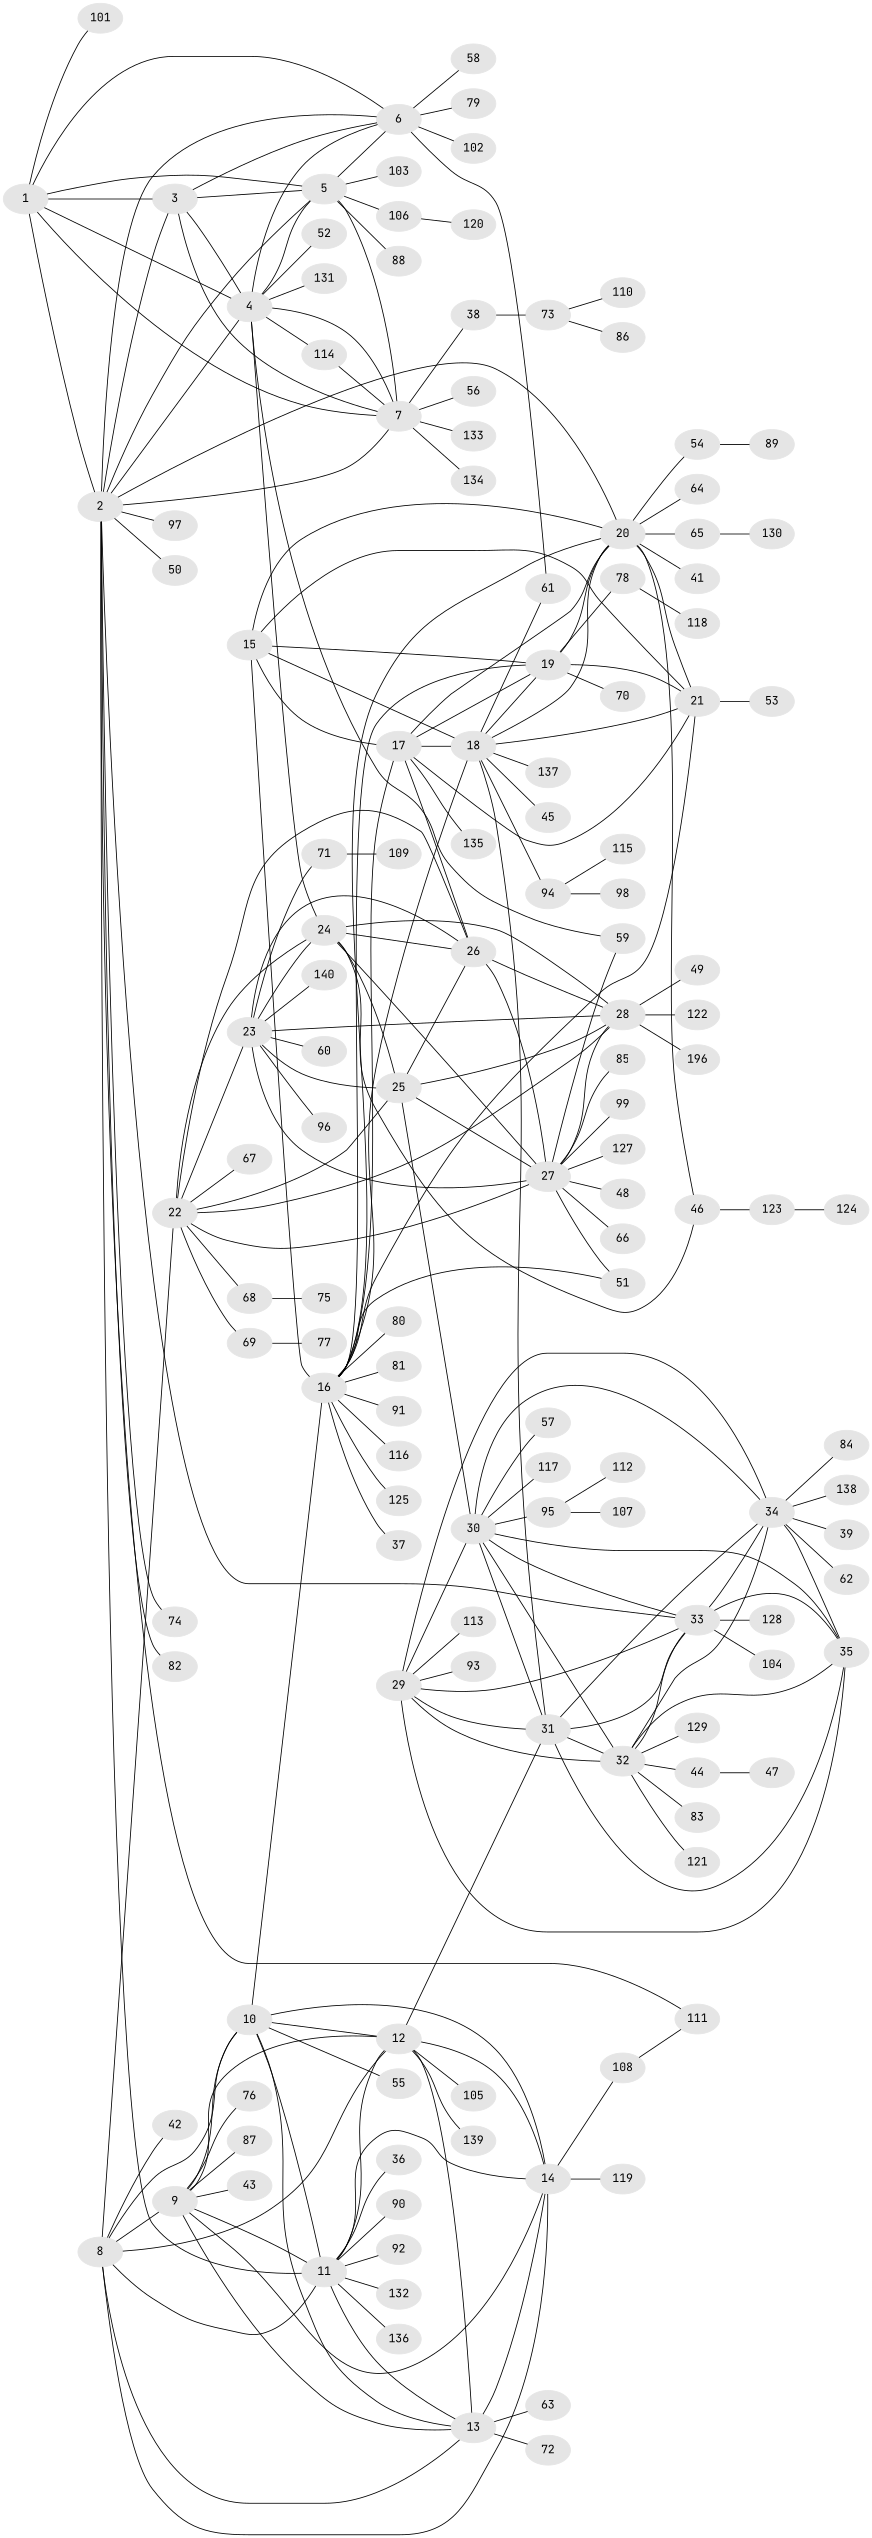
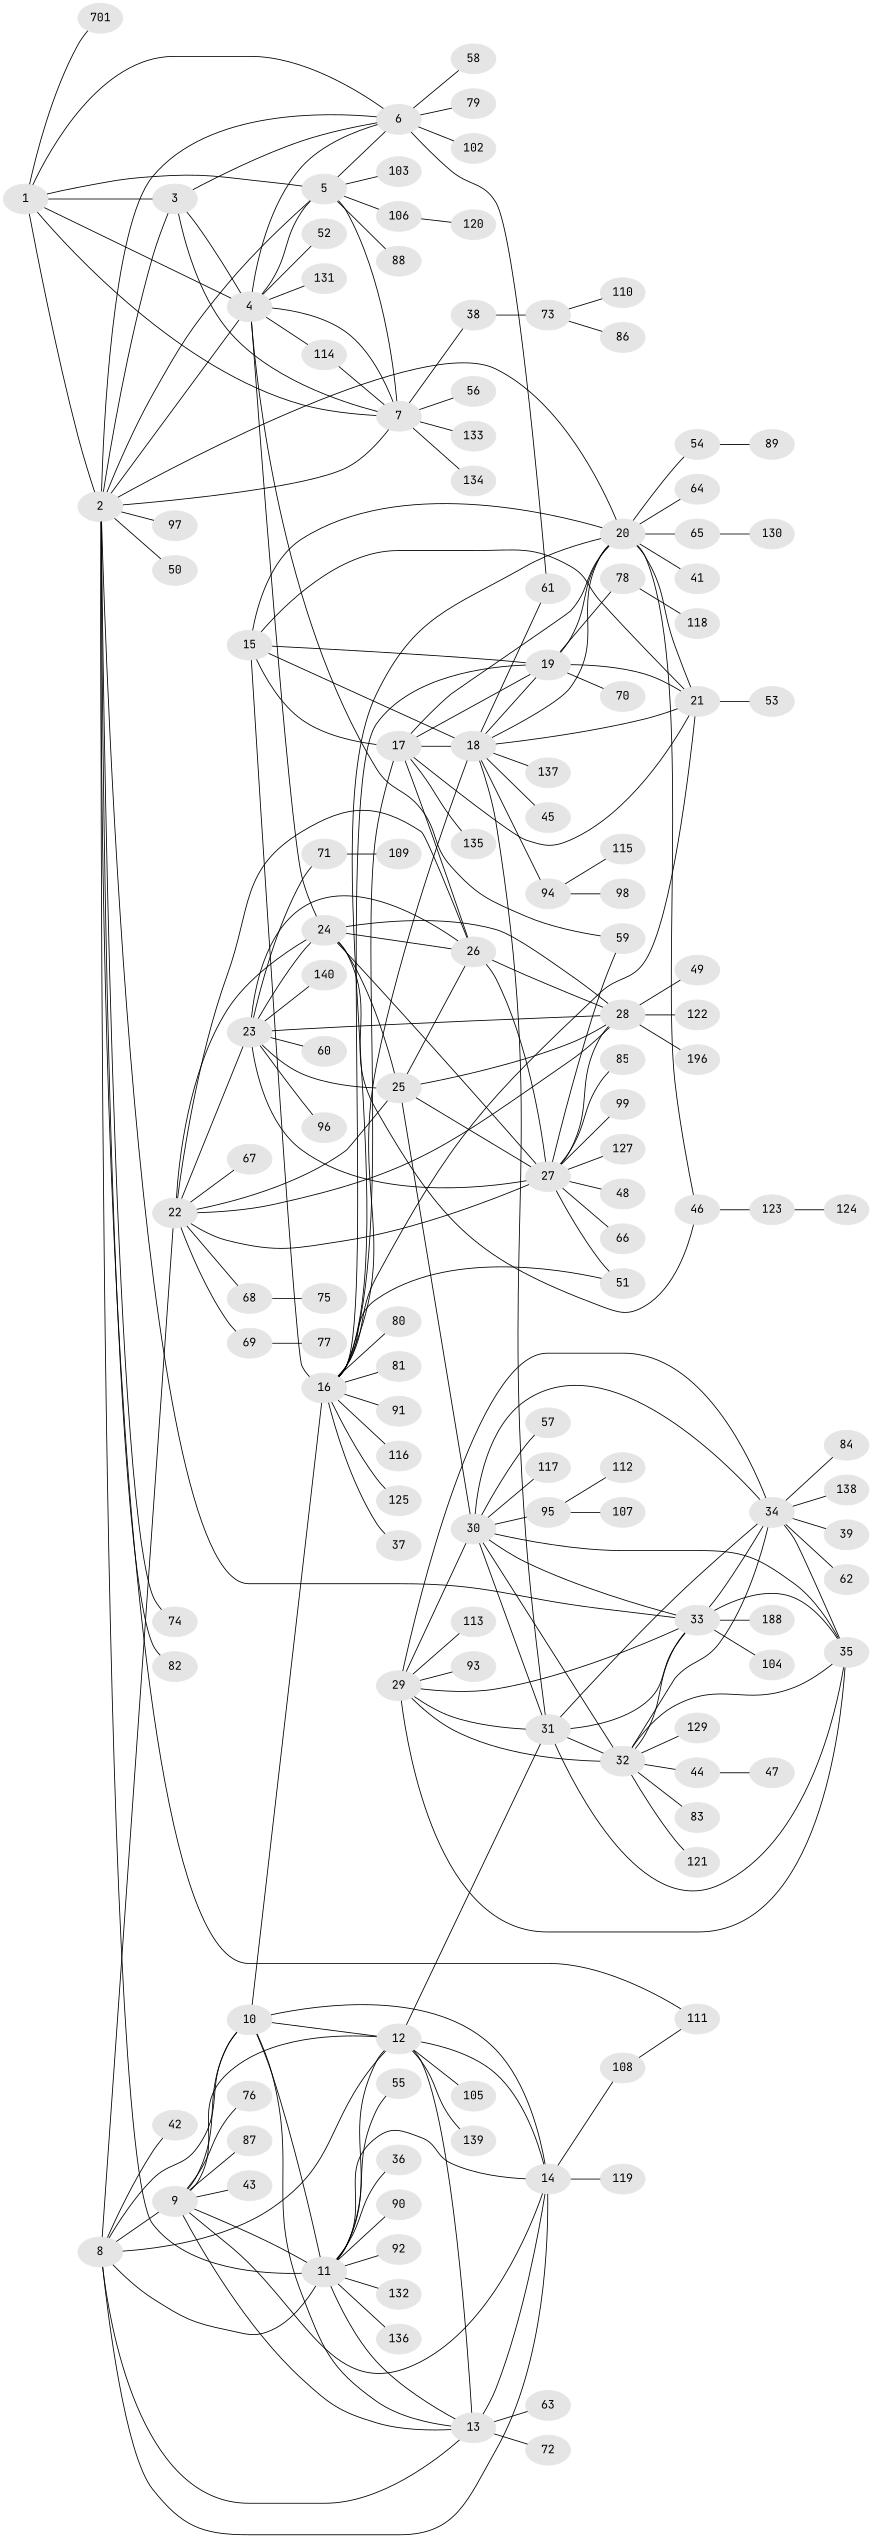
node "101": label "101" -> "701"
edge "5" -- "3": removed
node "128": label "128" -> "188"
edge "10" -- "55": now "11" -- "55"
